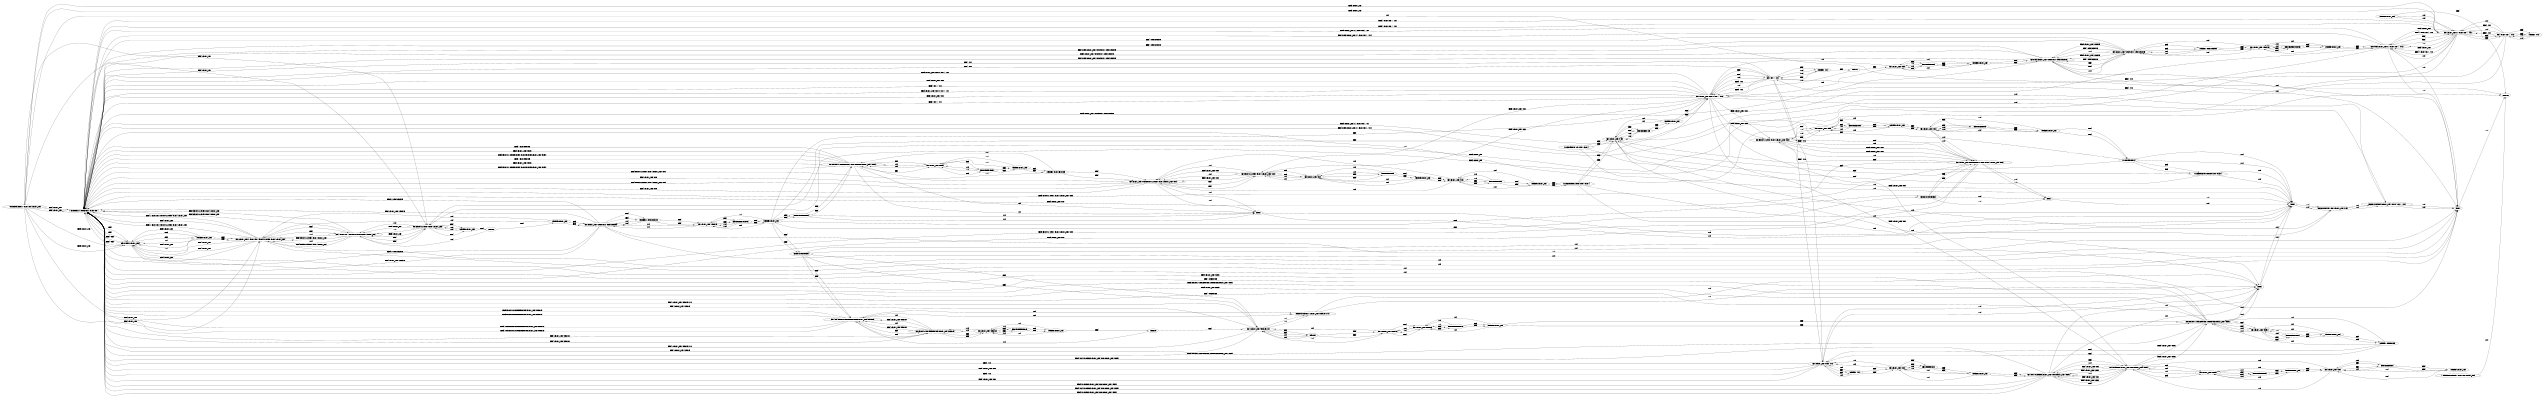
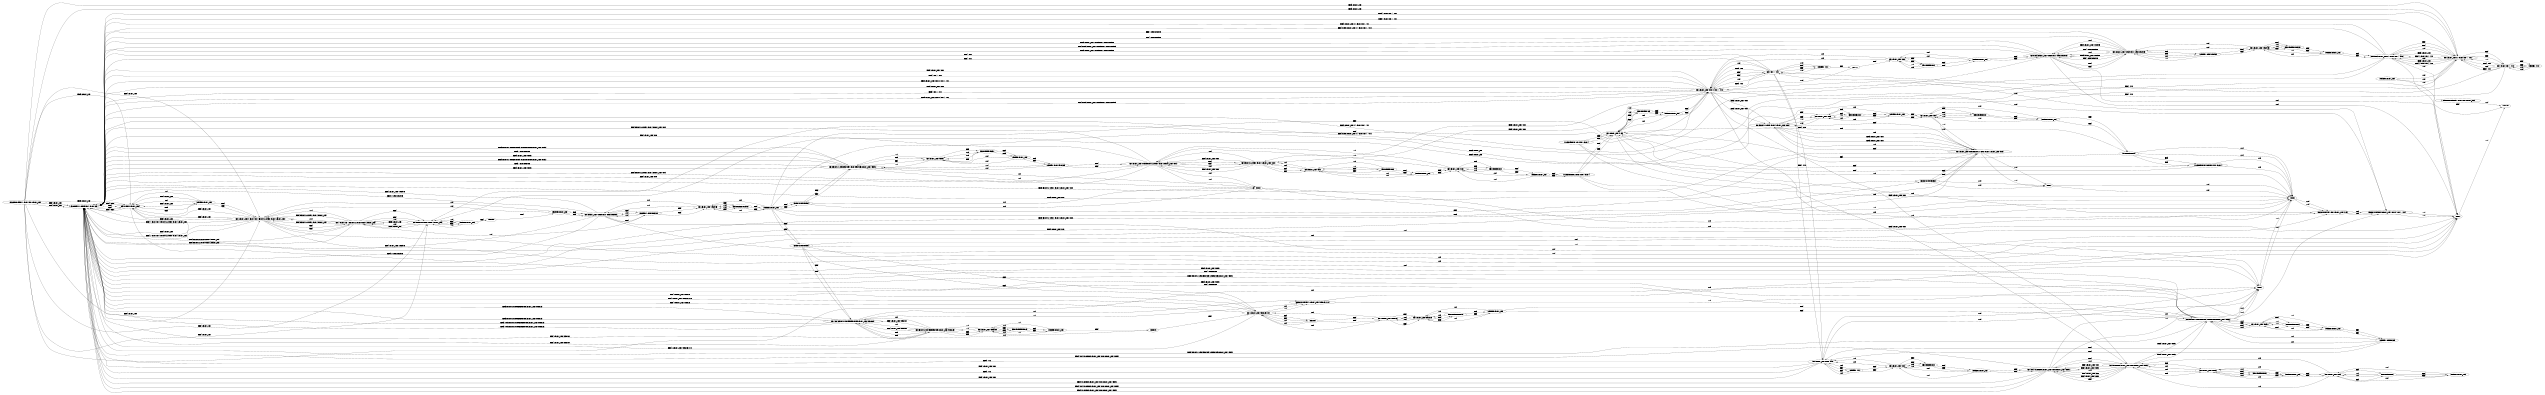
edge "(MethodParameterIn,MemoryInfo *memory_info)" -> "1000100": now "(MethodParameterIn,MemoryInfo *memory_info)" -> "(ControlStructure,if (memory_info->blob != (void *) NULL))"
edge "(MethodReturn,MagickExport MemoryInfo *)" -> "1000100": now "(MethodReturn,MagickExport MemoryInfo *)" -> "(ControlStructure,switch (memory_info->type))"
edge "1000199" -> "(Call,(MemoryInfo *) RelinquishAlignedMemory(memory_info))": now "(Identifier,~MagickSignature)" -> "(Call,(MemoryInfo *) RelinquishAlignedMemory(memory_info))"
